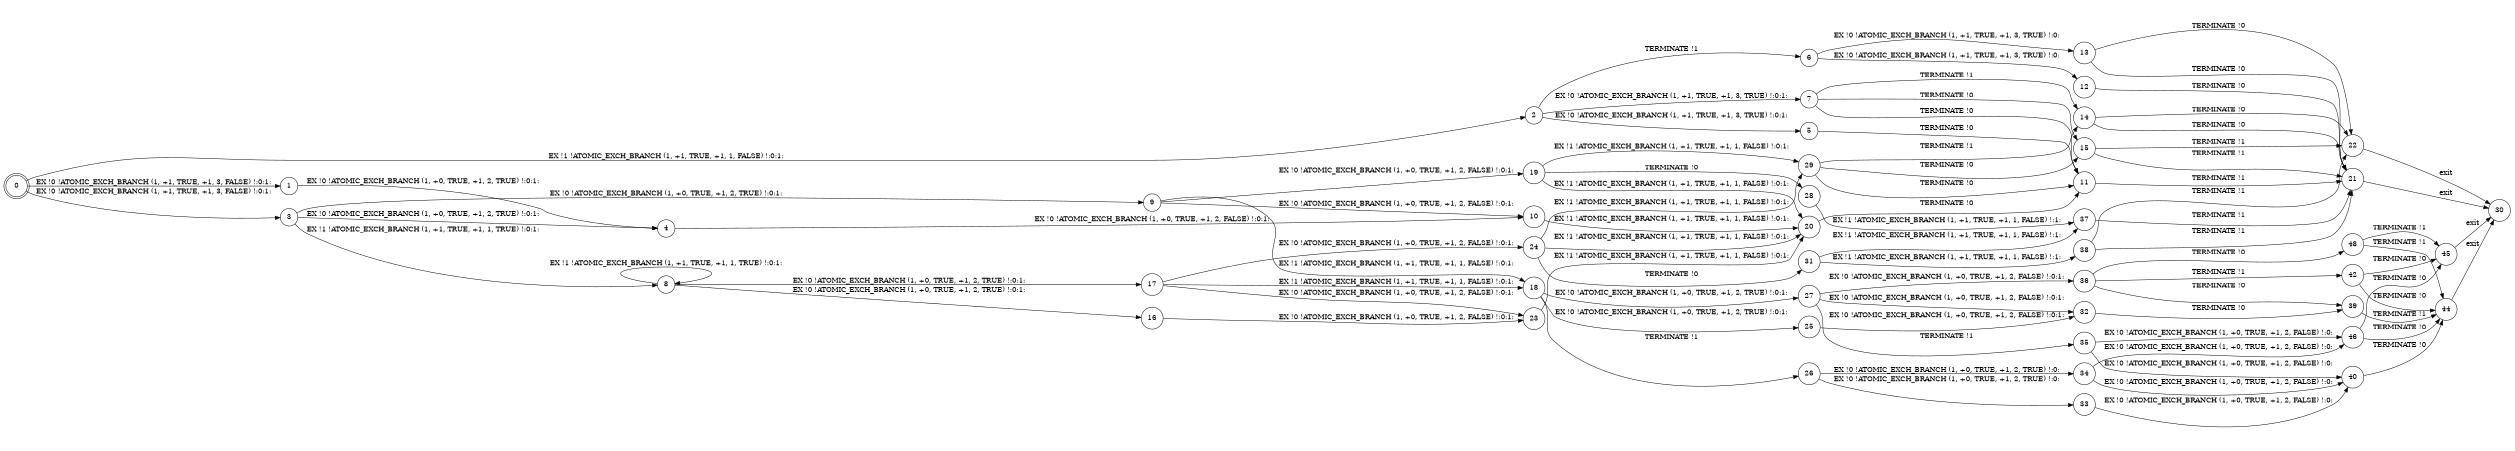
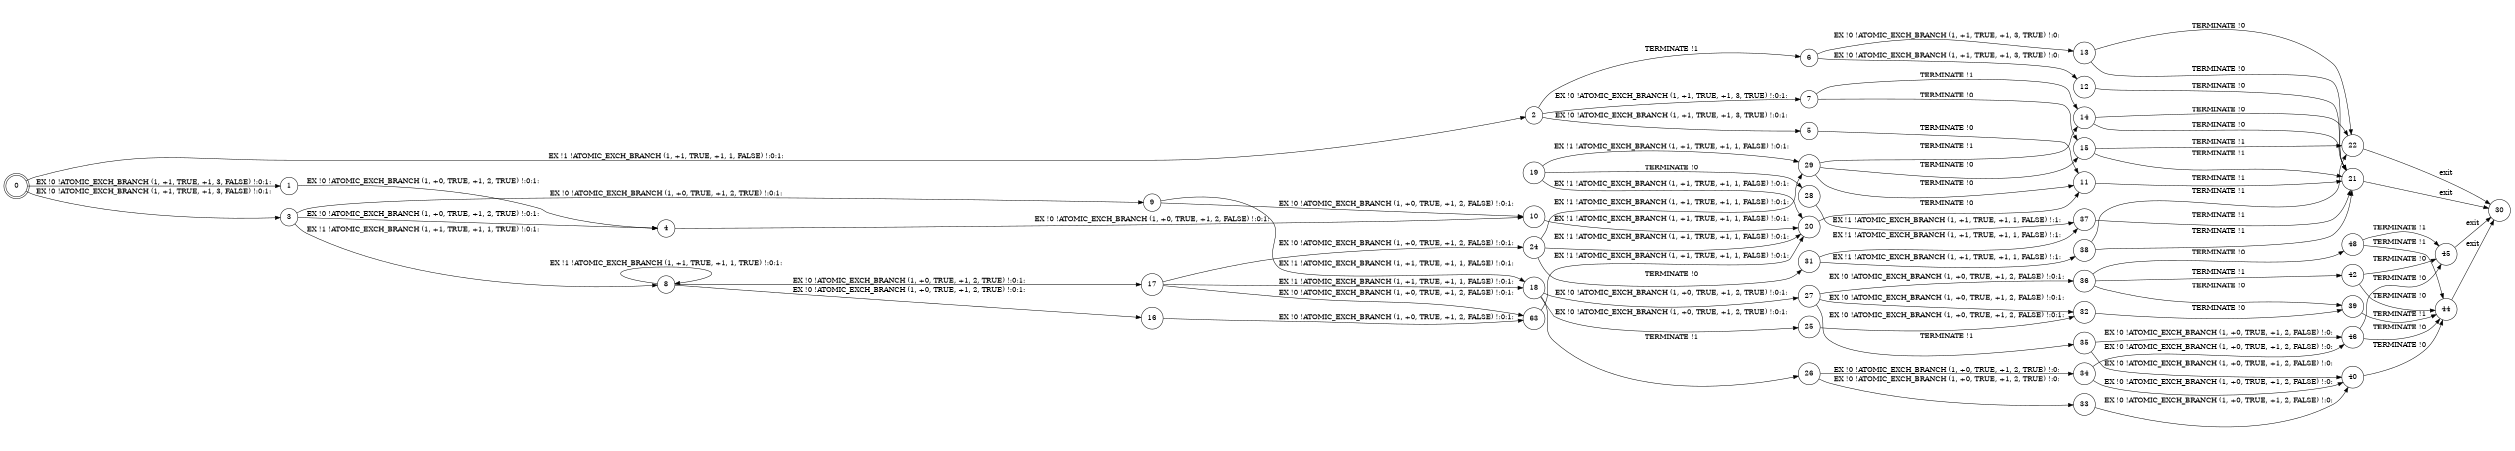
edge "7" -> "11": removed, label "TERMINATE !0"
edge "9" -> "19": removed, label "EX !0 !ATOMIC_EXCH_BRANCH (1, +0, TRUE, +1, 2, FALSE) !:0:1:"
node "23": label "23" -> "63"
